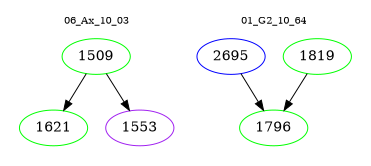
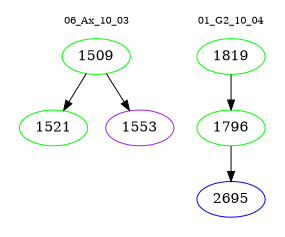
cluster "01_G2_10_64": label "01_G2_10_64" -> "01_G2_10_04"
edge "2695" -> "1796": reversed
node "1621": label "1621" -> "1521"
